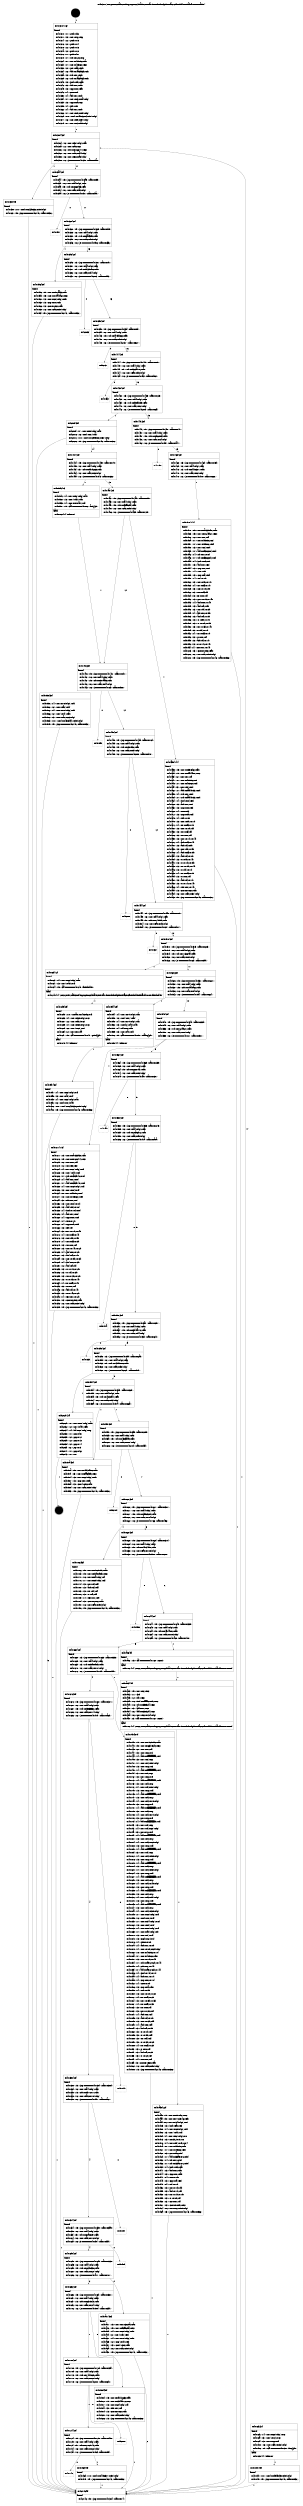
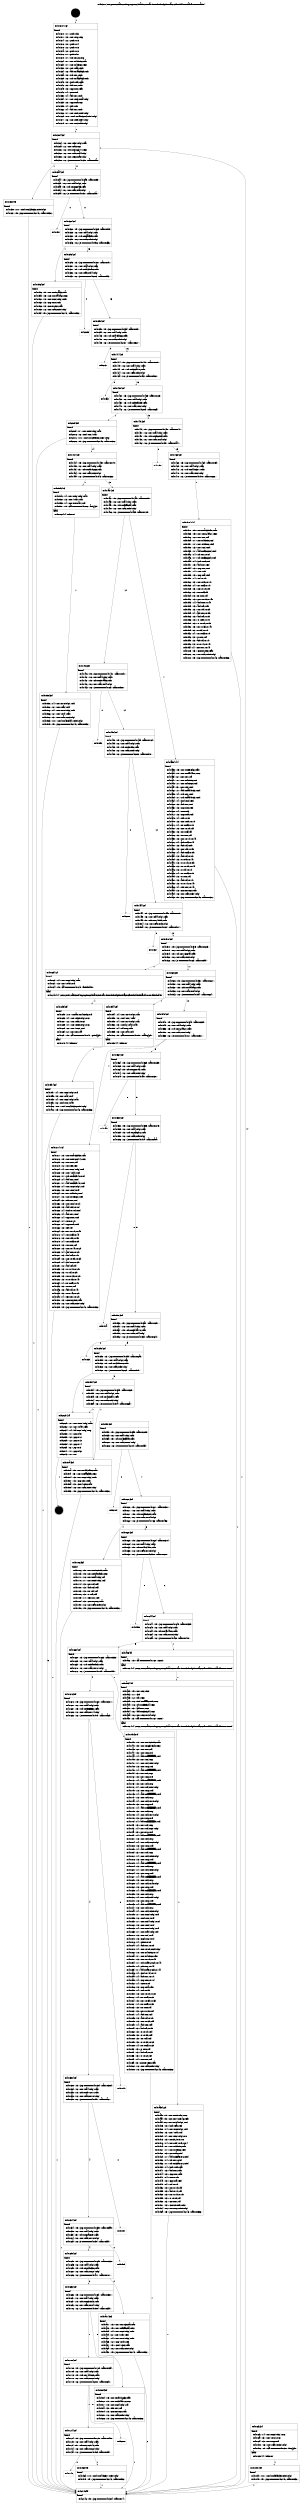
edge "0x40194c [16]" -> "0x4014bc [28]": now "0x40194c [16]" -> "0x40195c [30]"
edge "0x4015d4 [28]" -> "0x4015f0 [28]": now "0x4015d4 [28]" -> "0x40202b [24]"
